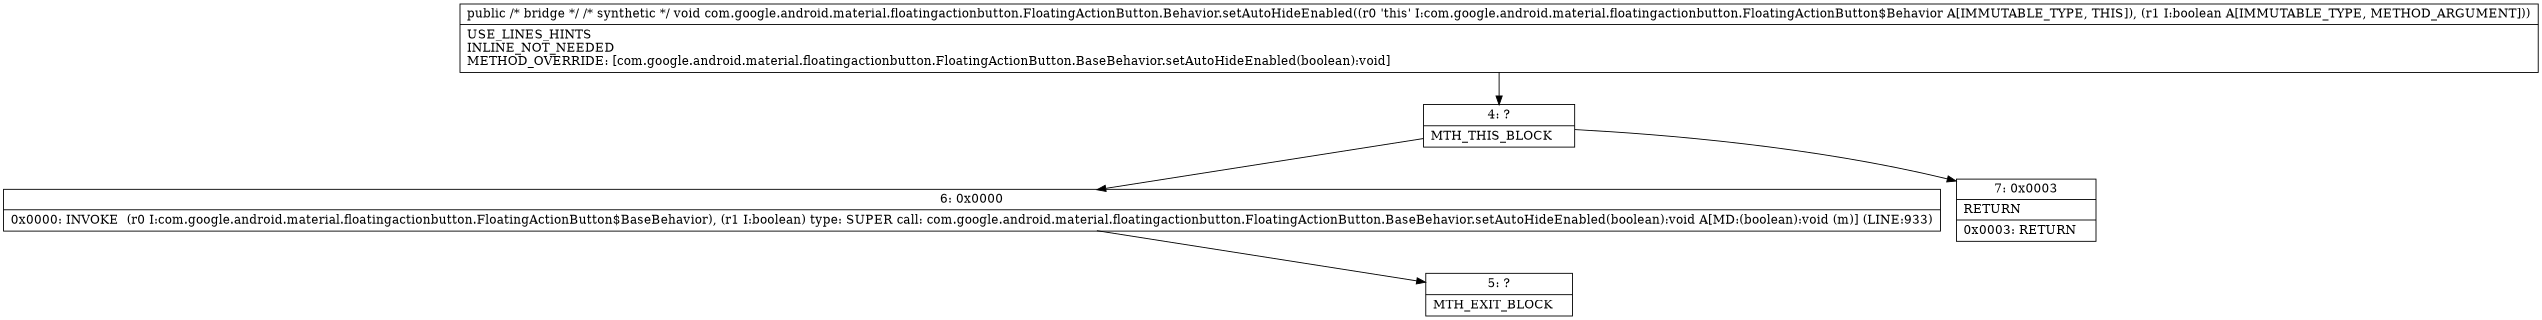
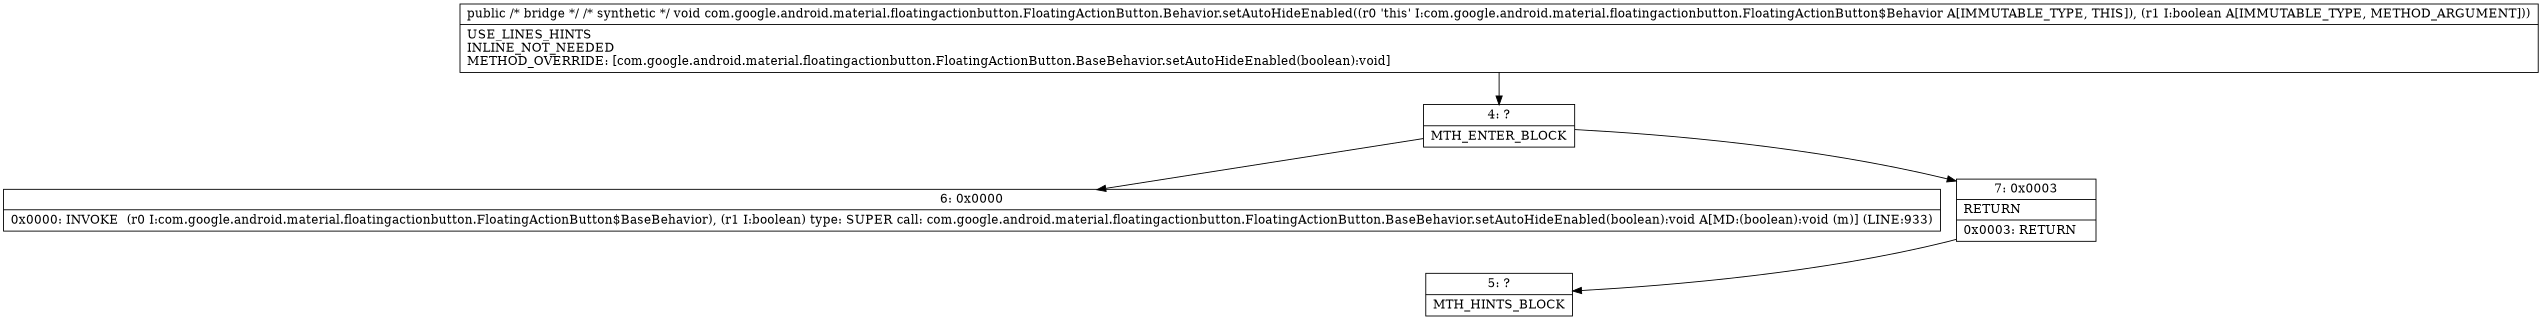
node "4: ?": text "MTH_THIS_BLOCK" -> "MTH_ENTER_BLOCK"
edge "6: 0x0000" -> "5: ?": now "7: 0x0003" -> "5: ?"
node "5: ?": text "MTH_EXIT_BLOCK" -> "MTH_HINTS_BLOCK"
